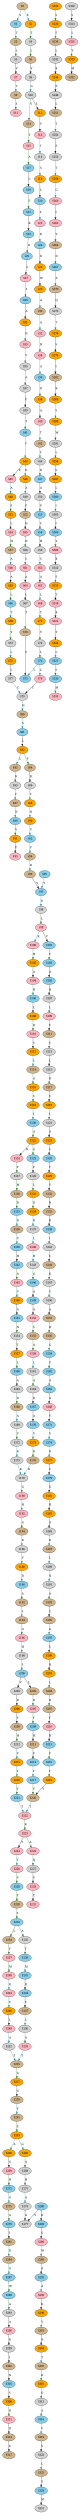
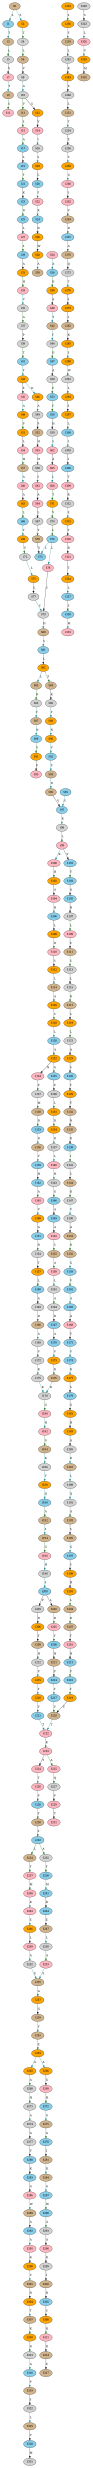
node "S32": removed
edge "S280" -> "S277": reversed
